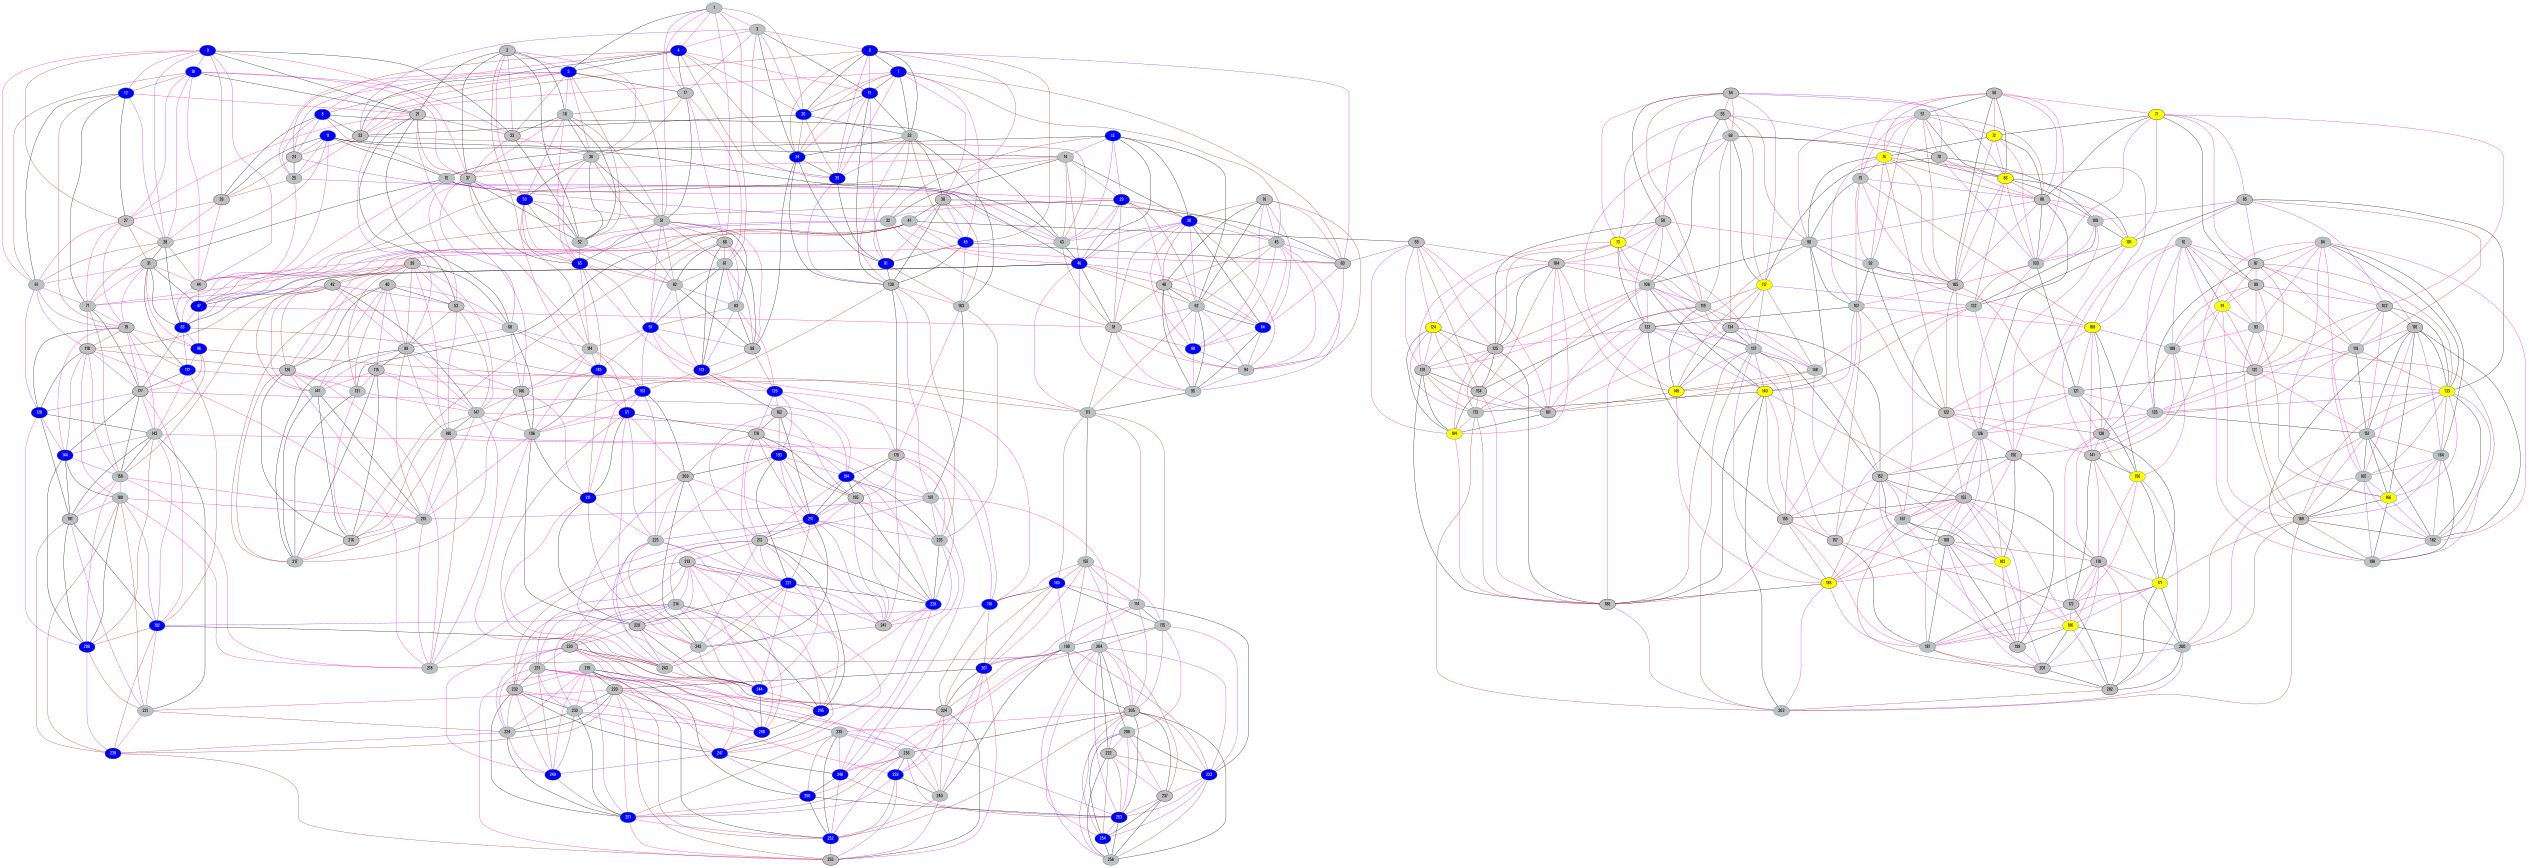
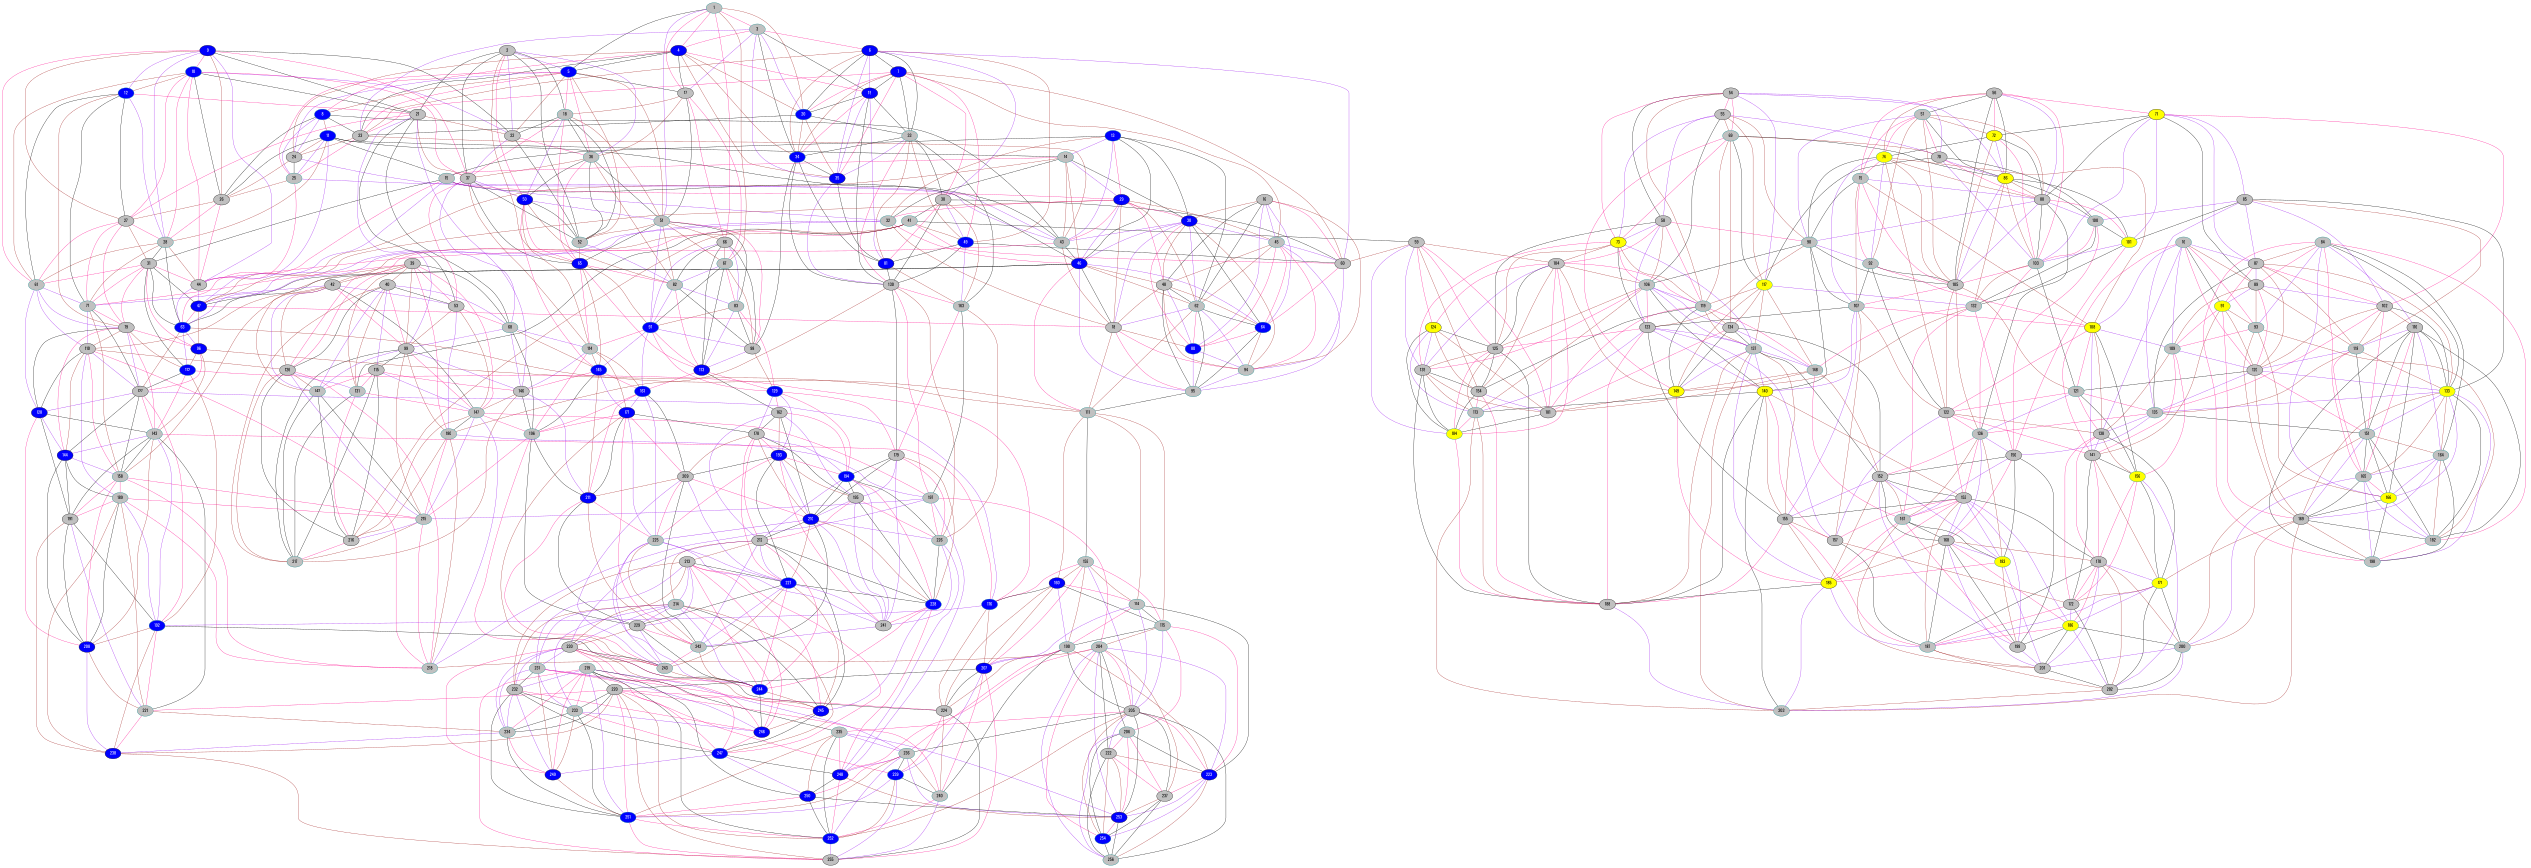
edge "10" -- "26": added
edge "8" -- "15": now "8" -- "11"
